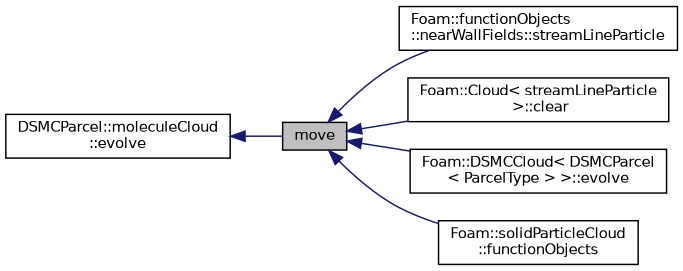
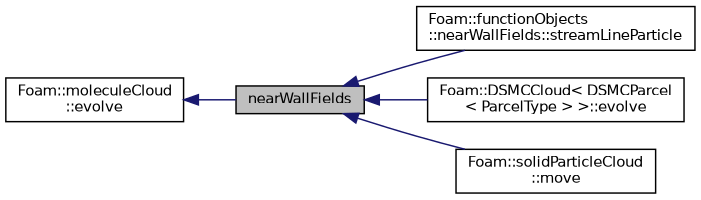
node "Foam::Cloud< streamLineParticle >::clear": removed
node "DSMCParcel::moleculeCloud ::evolve": label "DSMCParcel::moleculeCloud ::evolve" -> "Foam::moleculeCloud ::evolve"
node "move": label "move" -> "nearWallFields"
node "Foam::solidParticleCloud ::functionObjects": label "Foam::solidParticleCloud ::functionObjects" -> "Foam::solidParticleCloud ::move"
